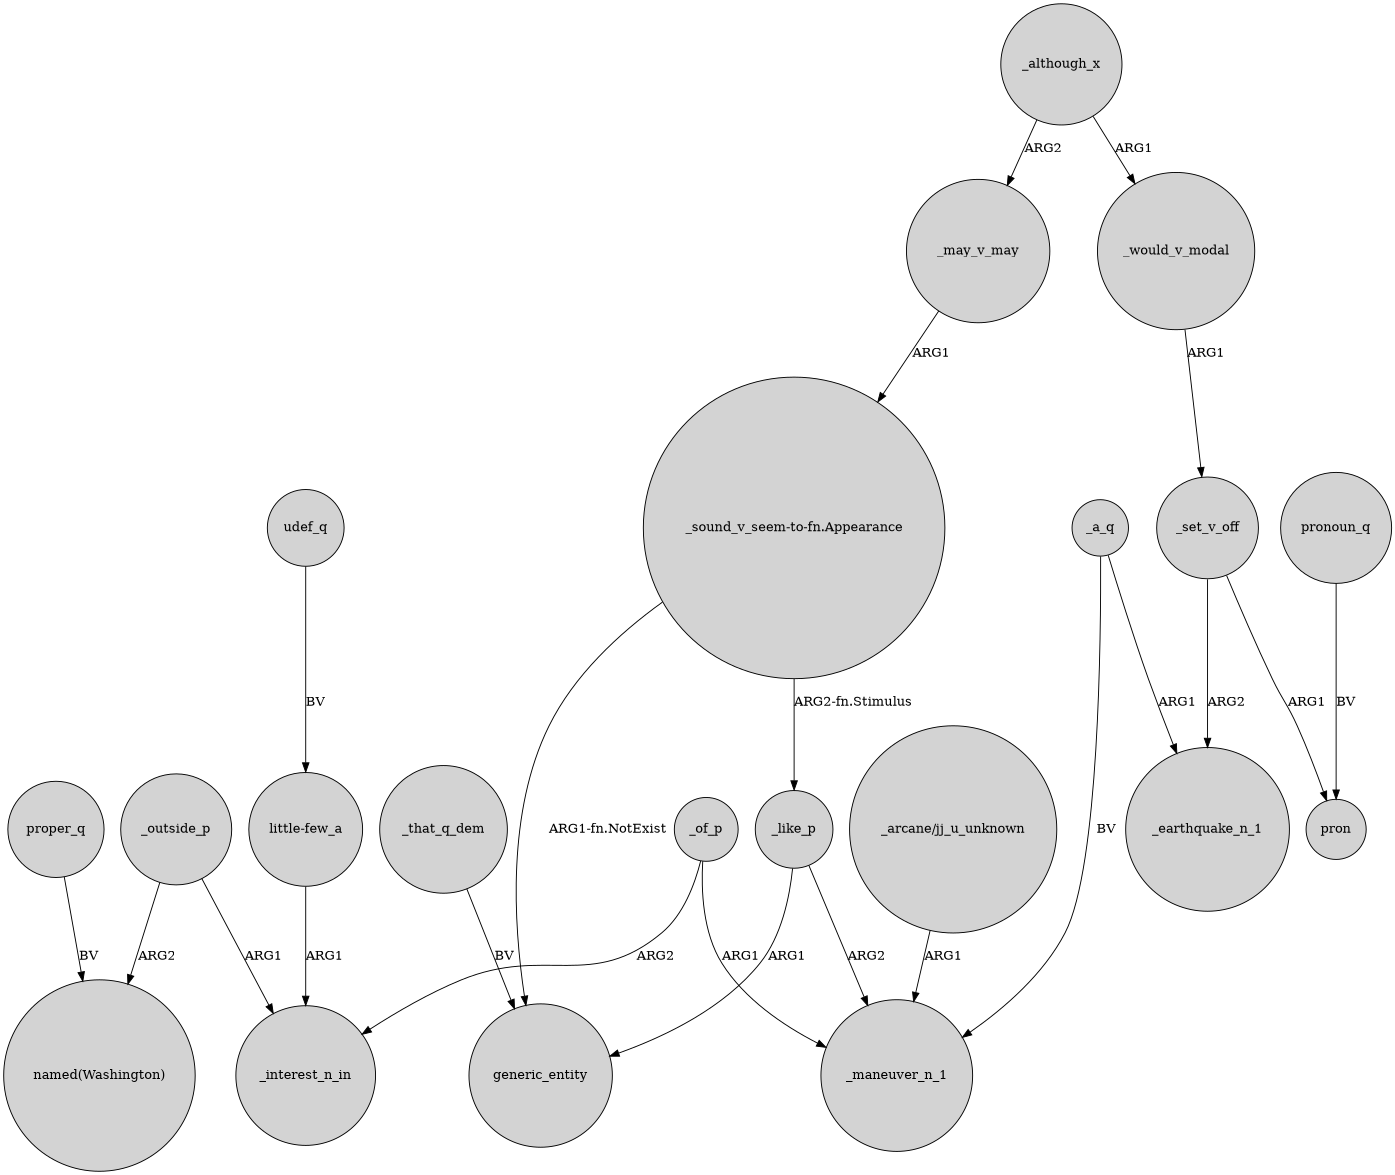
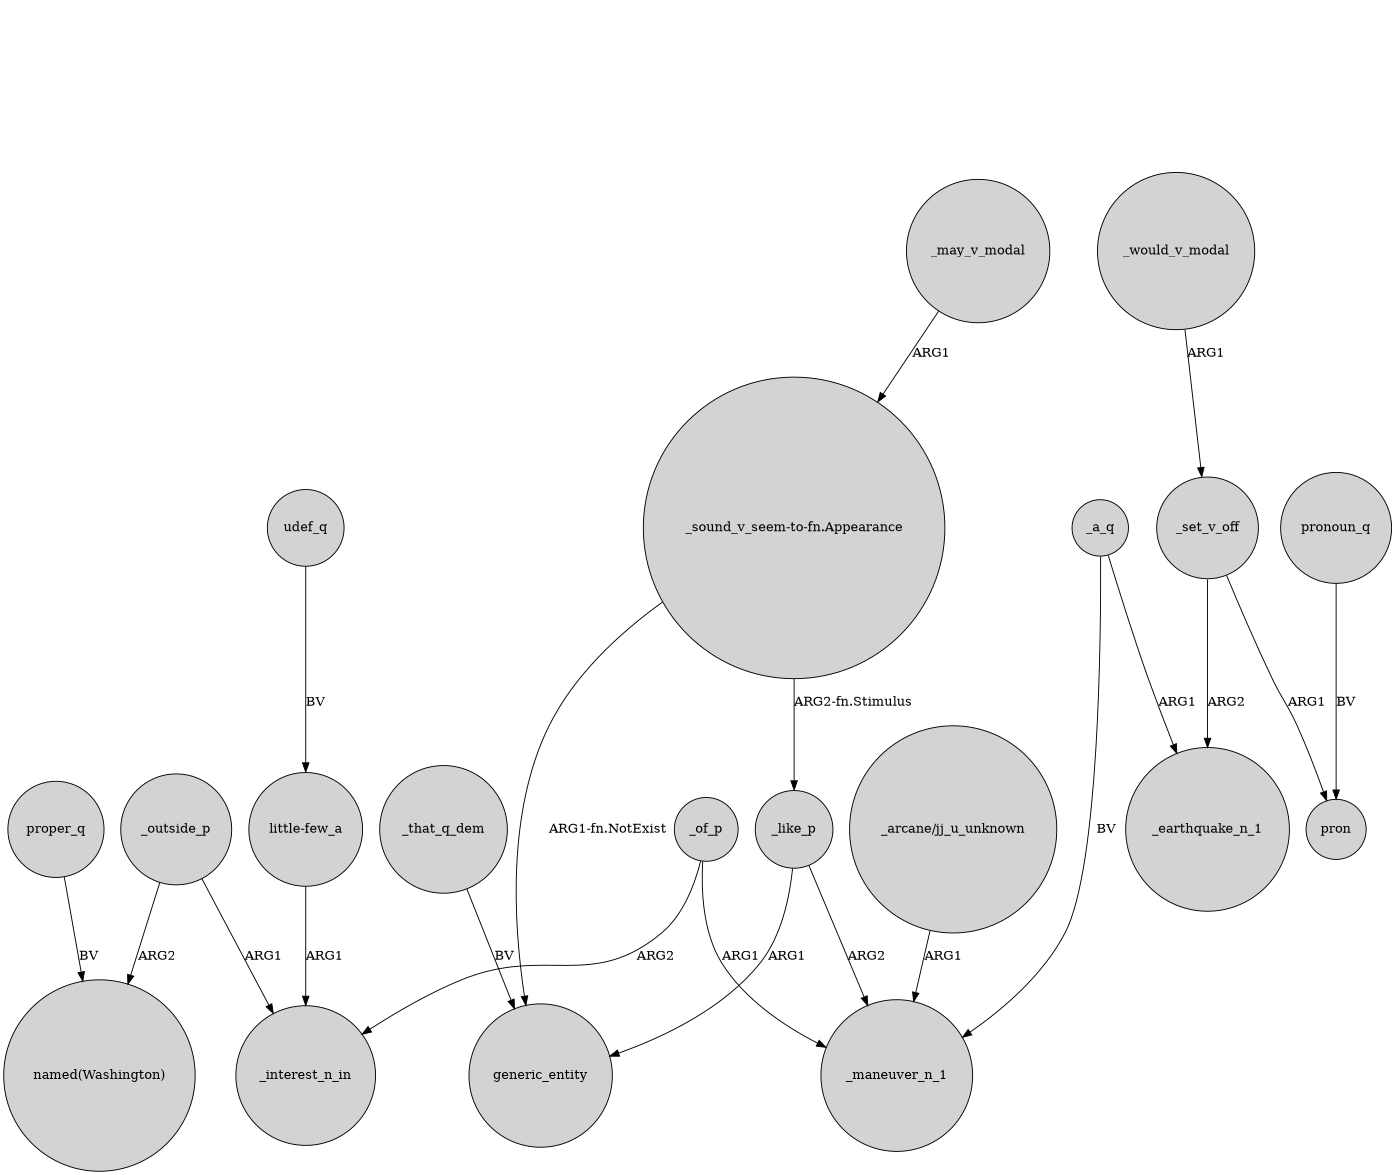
node "_although_x": removed
node "_may_v_may": label "_may_v_may" -> "_may_v_modal"
